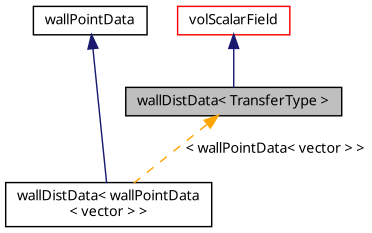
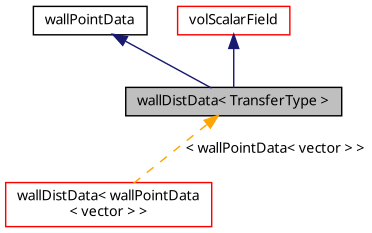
edge "wallDistData< wallPointData < vector > >" -> "wallPointData": now "wallDistData< TransferType >" -> "wallPointData"
node "wallDistData< wallPointData < vector > >": color black -> red
